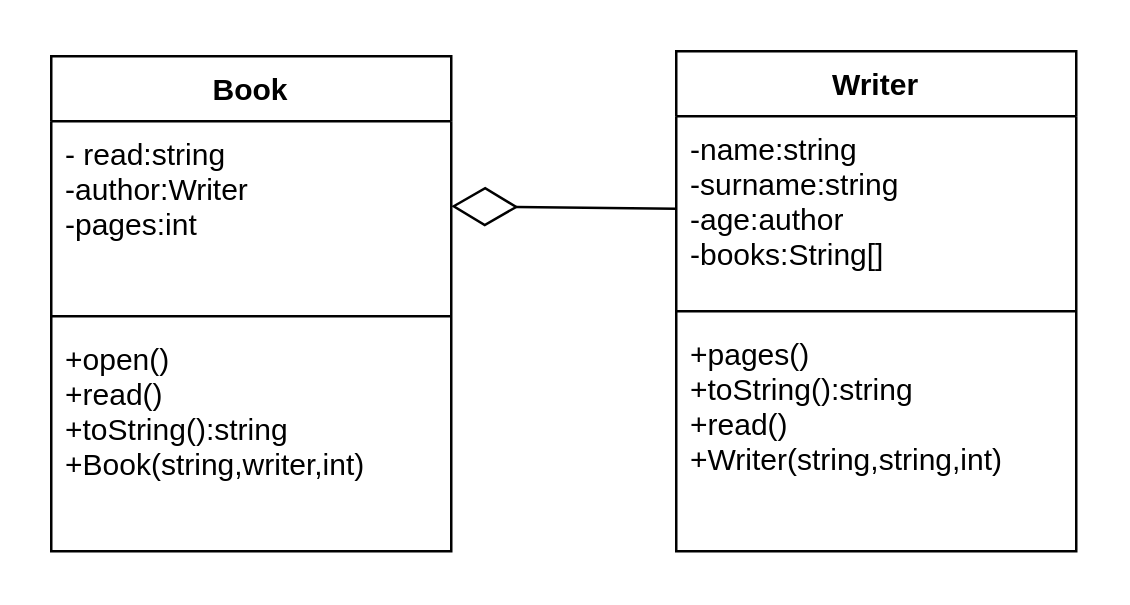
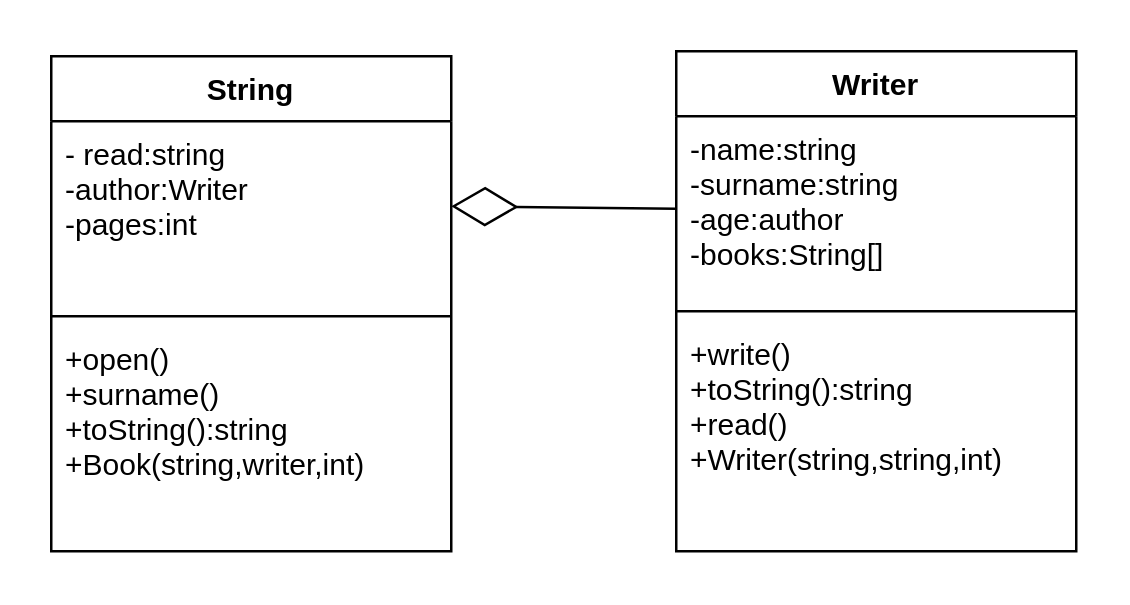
node "Book": label "Book" -> "String"
node "+pages() +toString():string +read() +Writer(string,string,int)": label "+pages() +toString():string +read() +Writer(string,string,int)" -> "+write() +toString():string +read() +Writer(string,string,int)"
node "+open() +read() +toString():string +Book(string,writer,int)": label "+open() +read() +toString():string +Book(string,writer,int)" -> "+open() +surname() +toString():string +Book(string,writer,int)"
